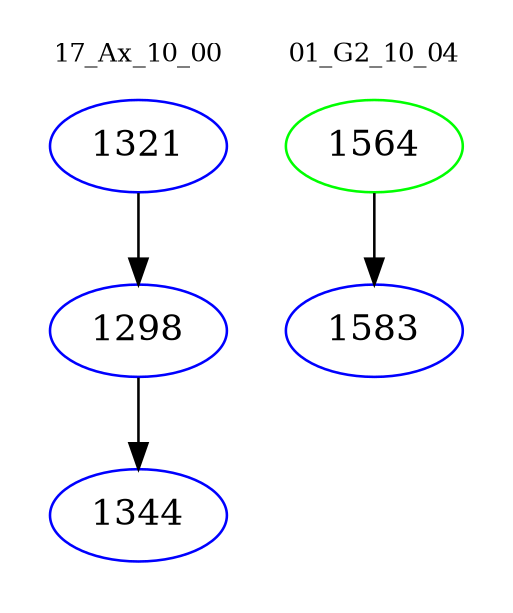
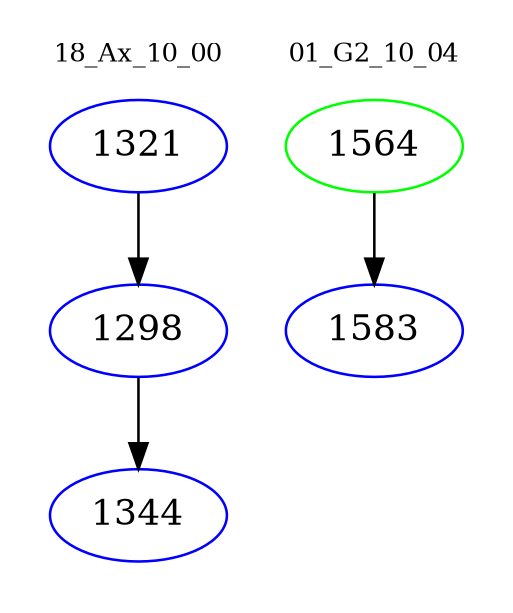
cluster "17_Ax_10_00": label "17_Ax_10_00" -> "18_Ax_10_00"
